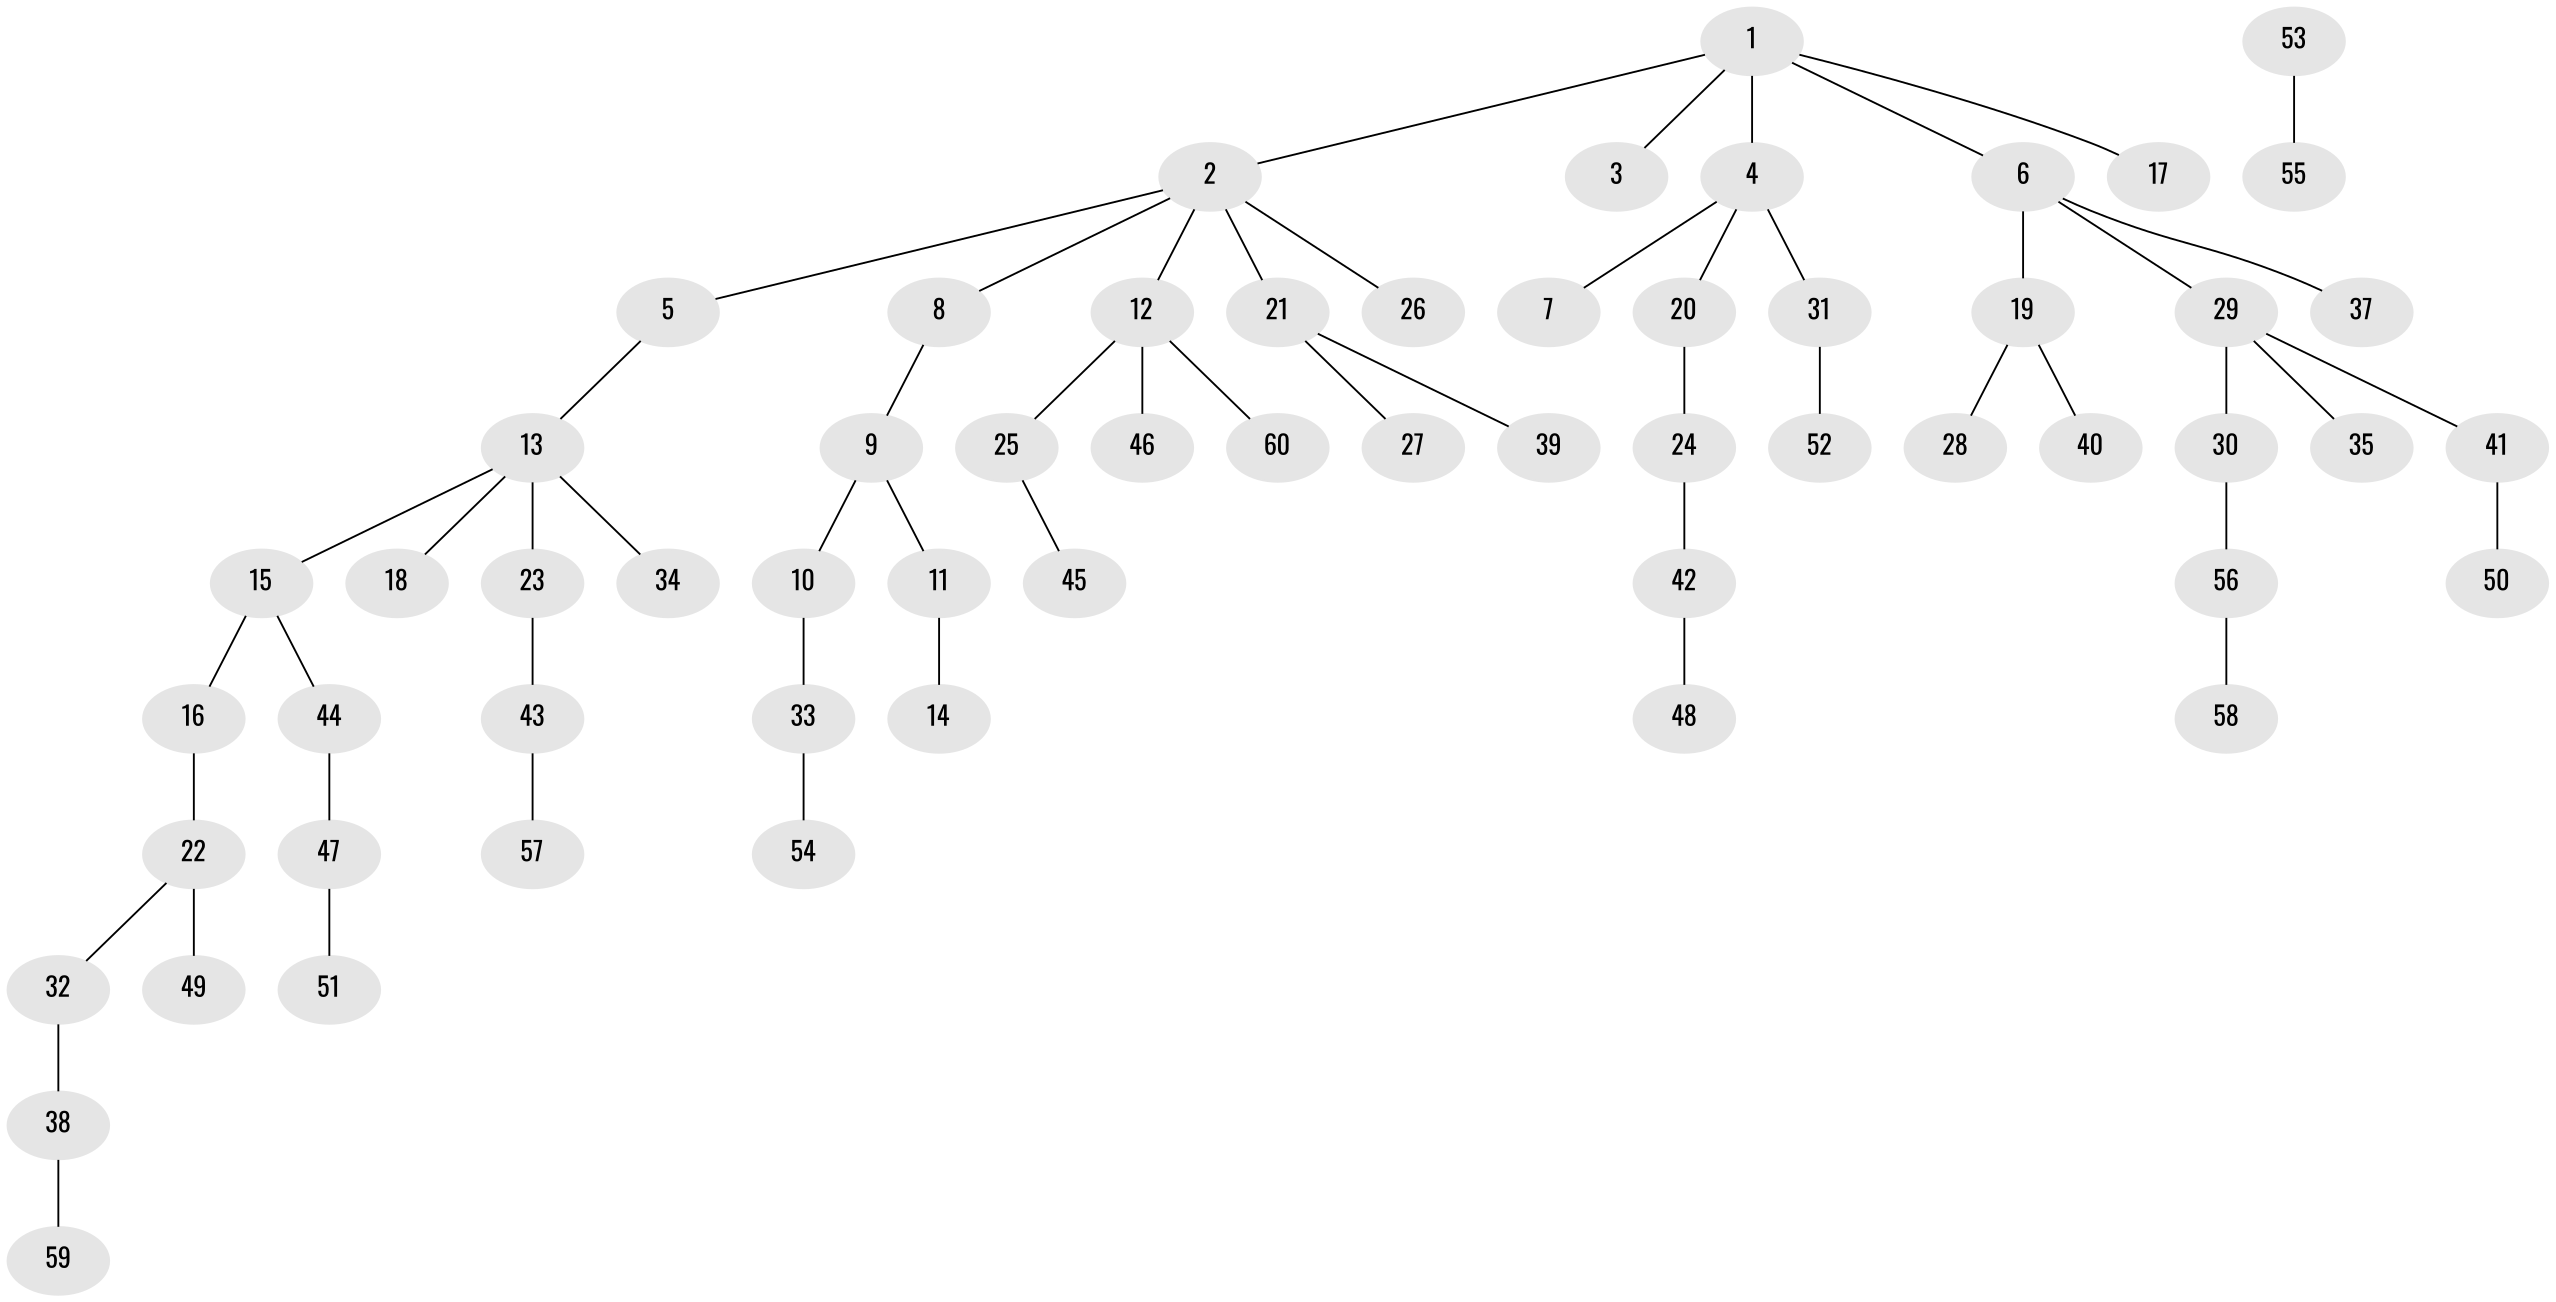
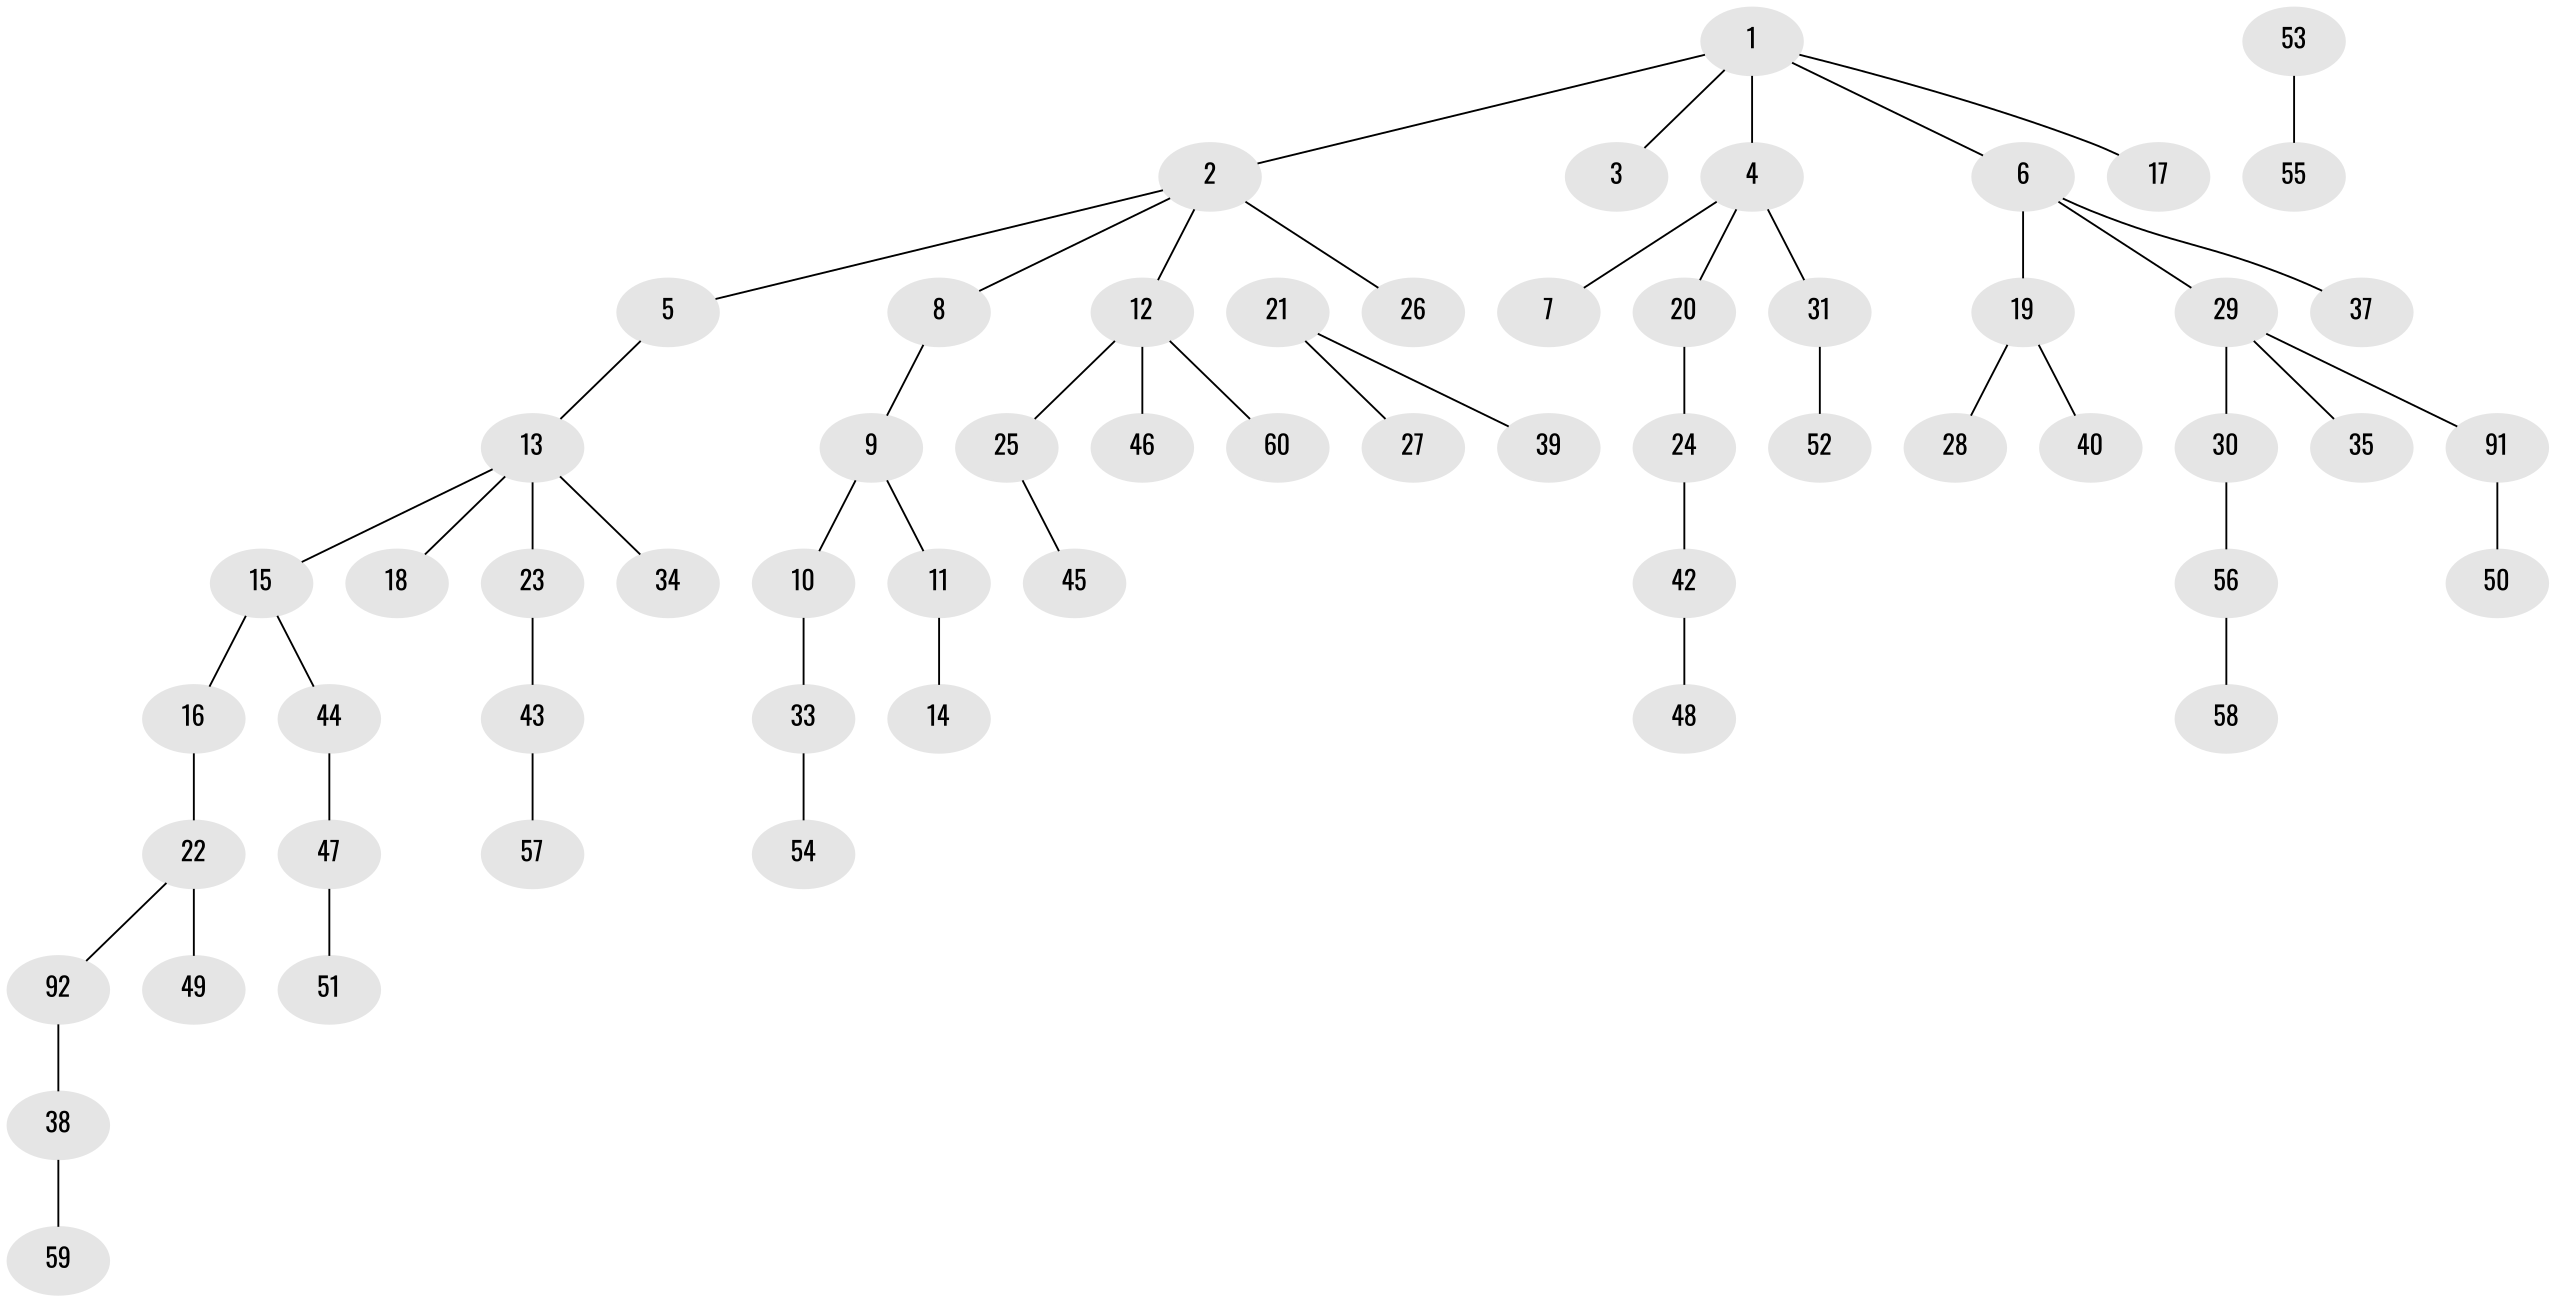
edge "2" -- "21": removed
node "41": label "41" -> "91"
node "32": label "32" -> "92"
